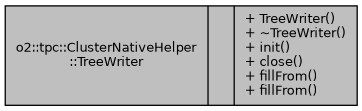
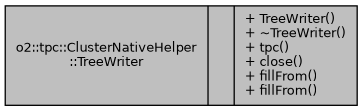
node "o2::tpc::ClusterNativeHelper": text "+ init()" -> "+ tpc()"
